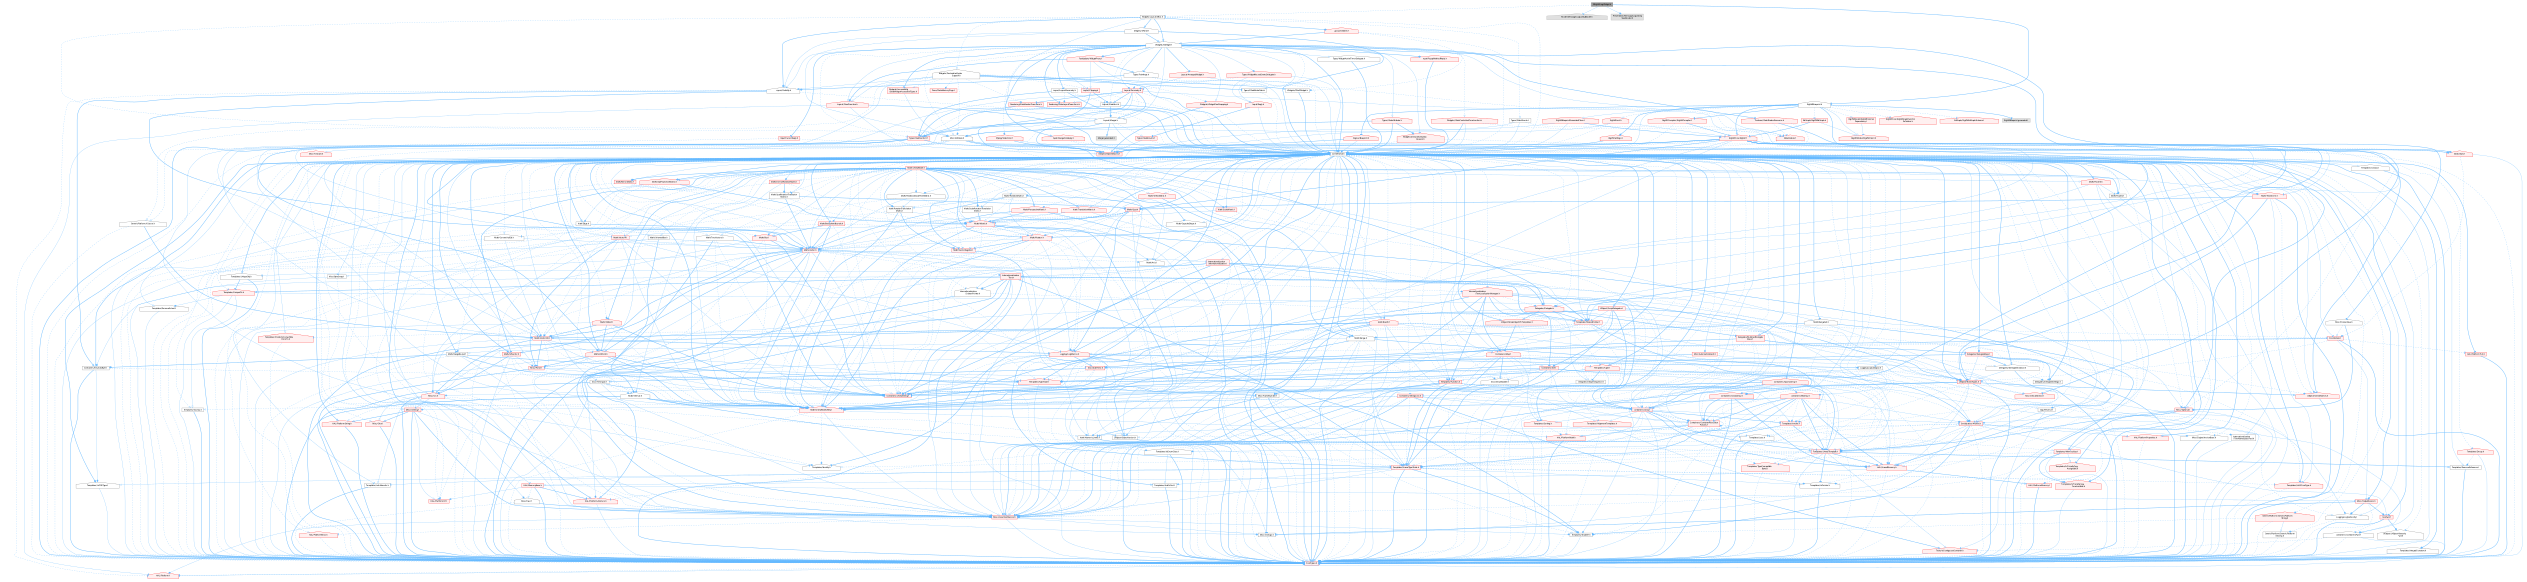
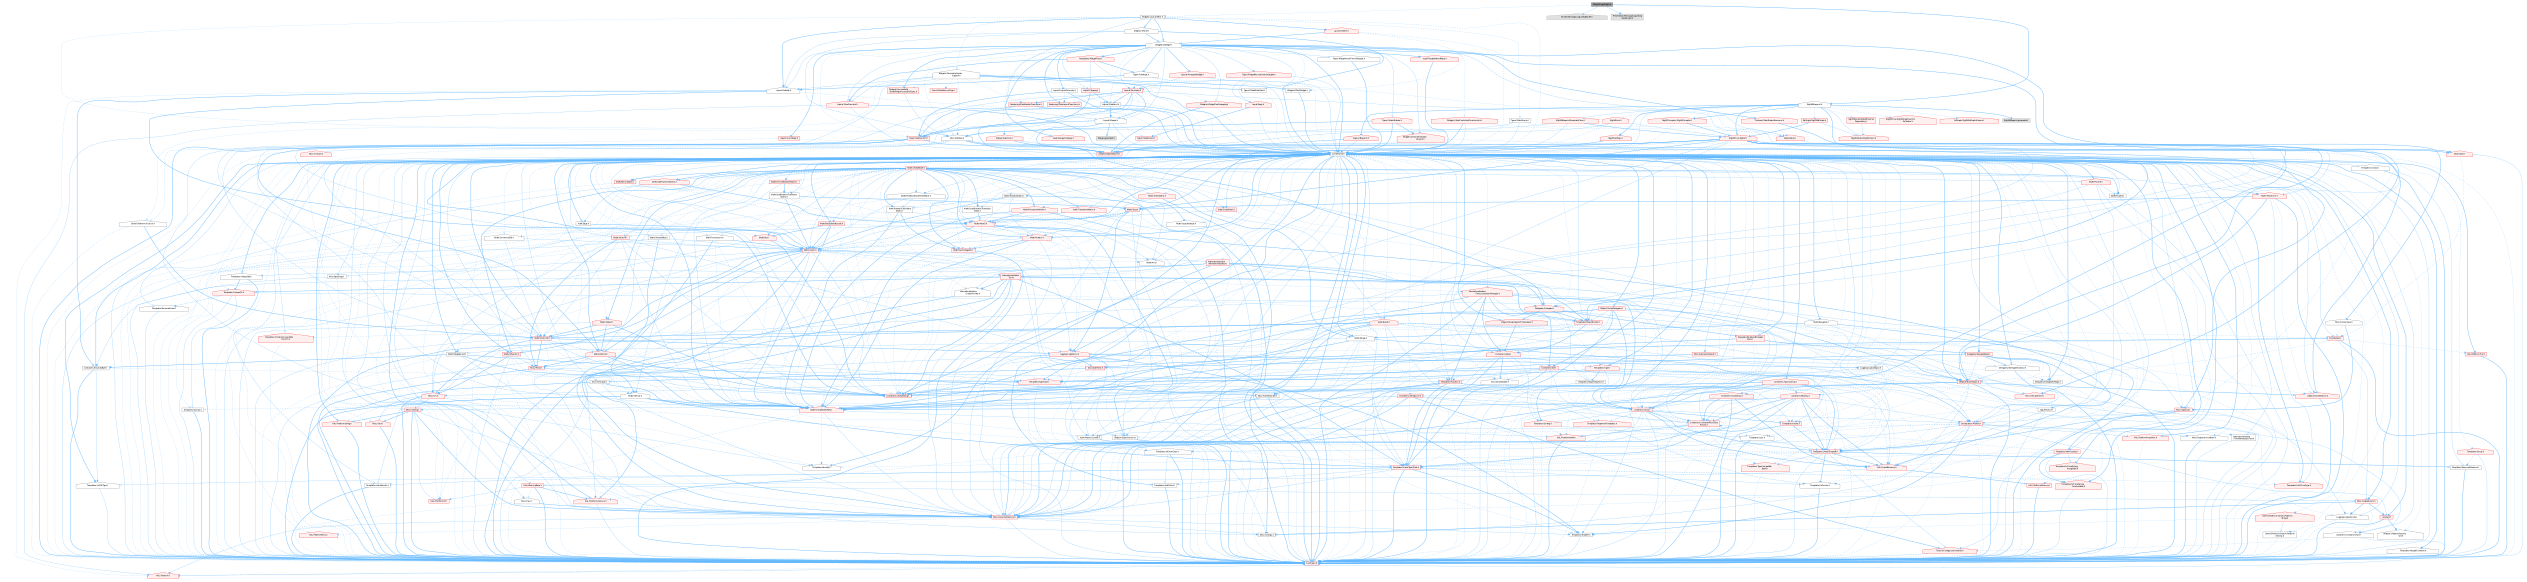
edge "Templates/SharedPointer.h" -> "Containers/ScriptArray.h": now "Templates/SharedPointer.h" -> "Containers/Map.h"
